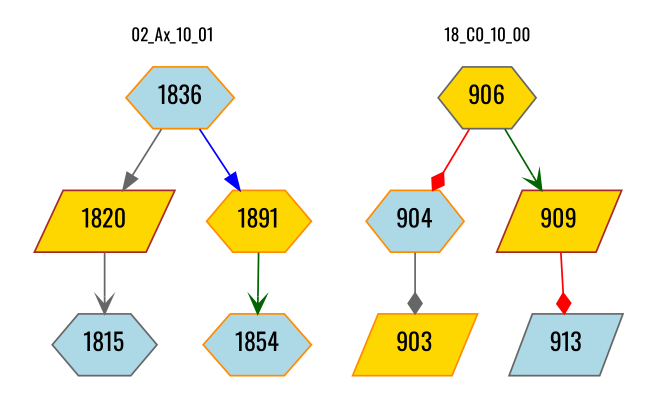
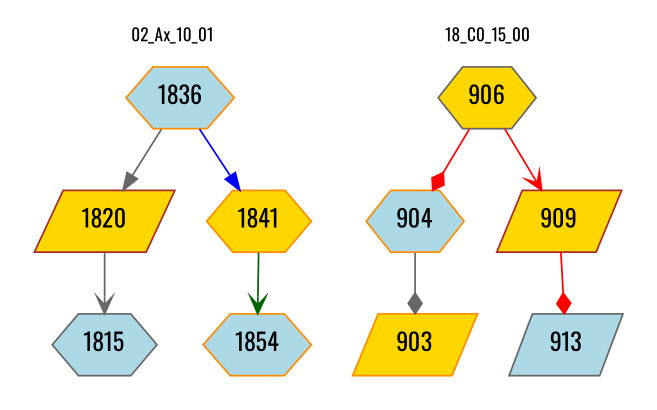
cluster "18_C0_10_00": label "18_C0_10_00" -> "18_C0_15_00"
edge "906" -> "909": color darkgreen -> red
node "1891": label "1891" -> "1841"
